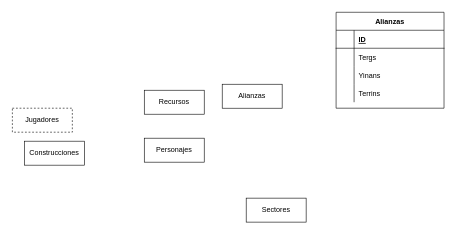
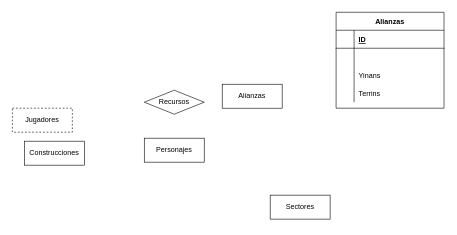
node "Tergs": removed
node "Recursos": shape rectangle -> diamond
node "Sectores": moved (276, 210) -> (300, 207)
